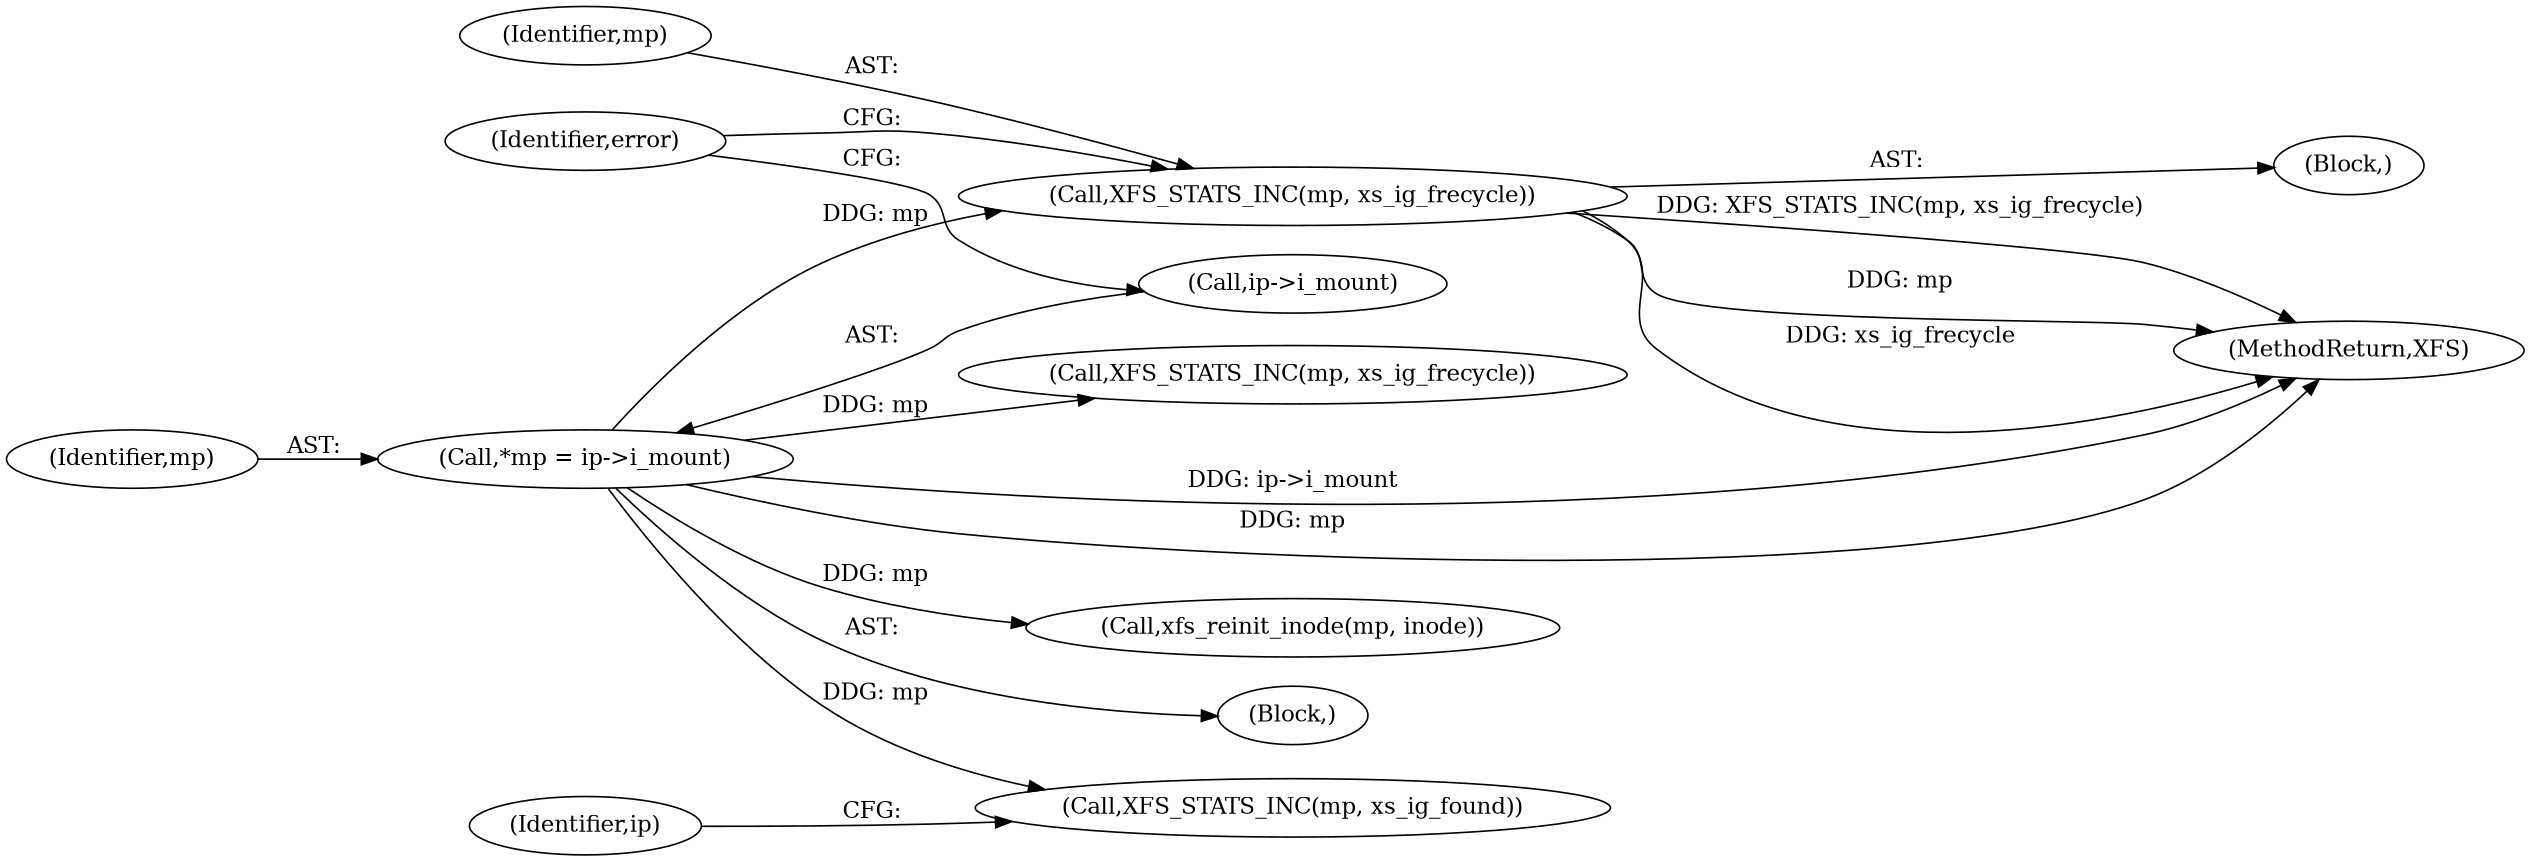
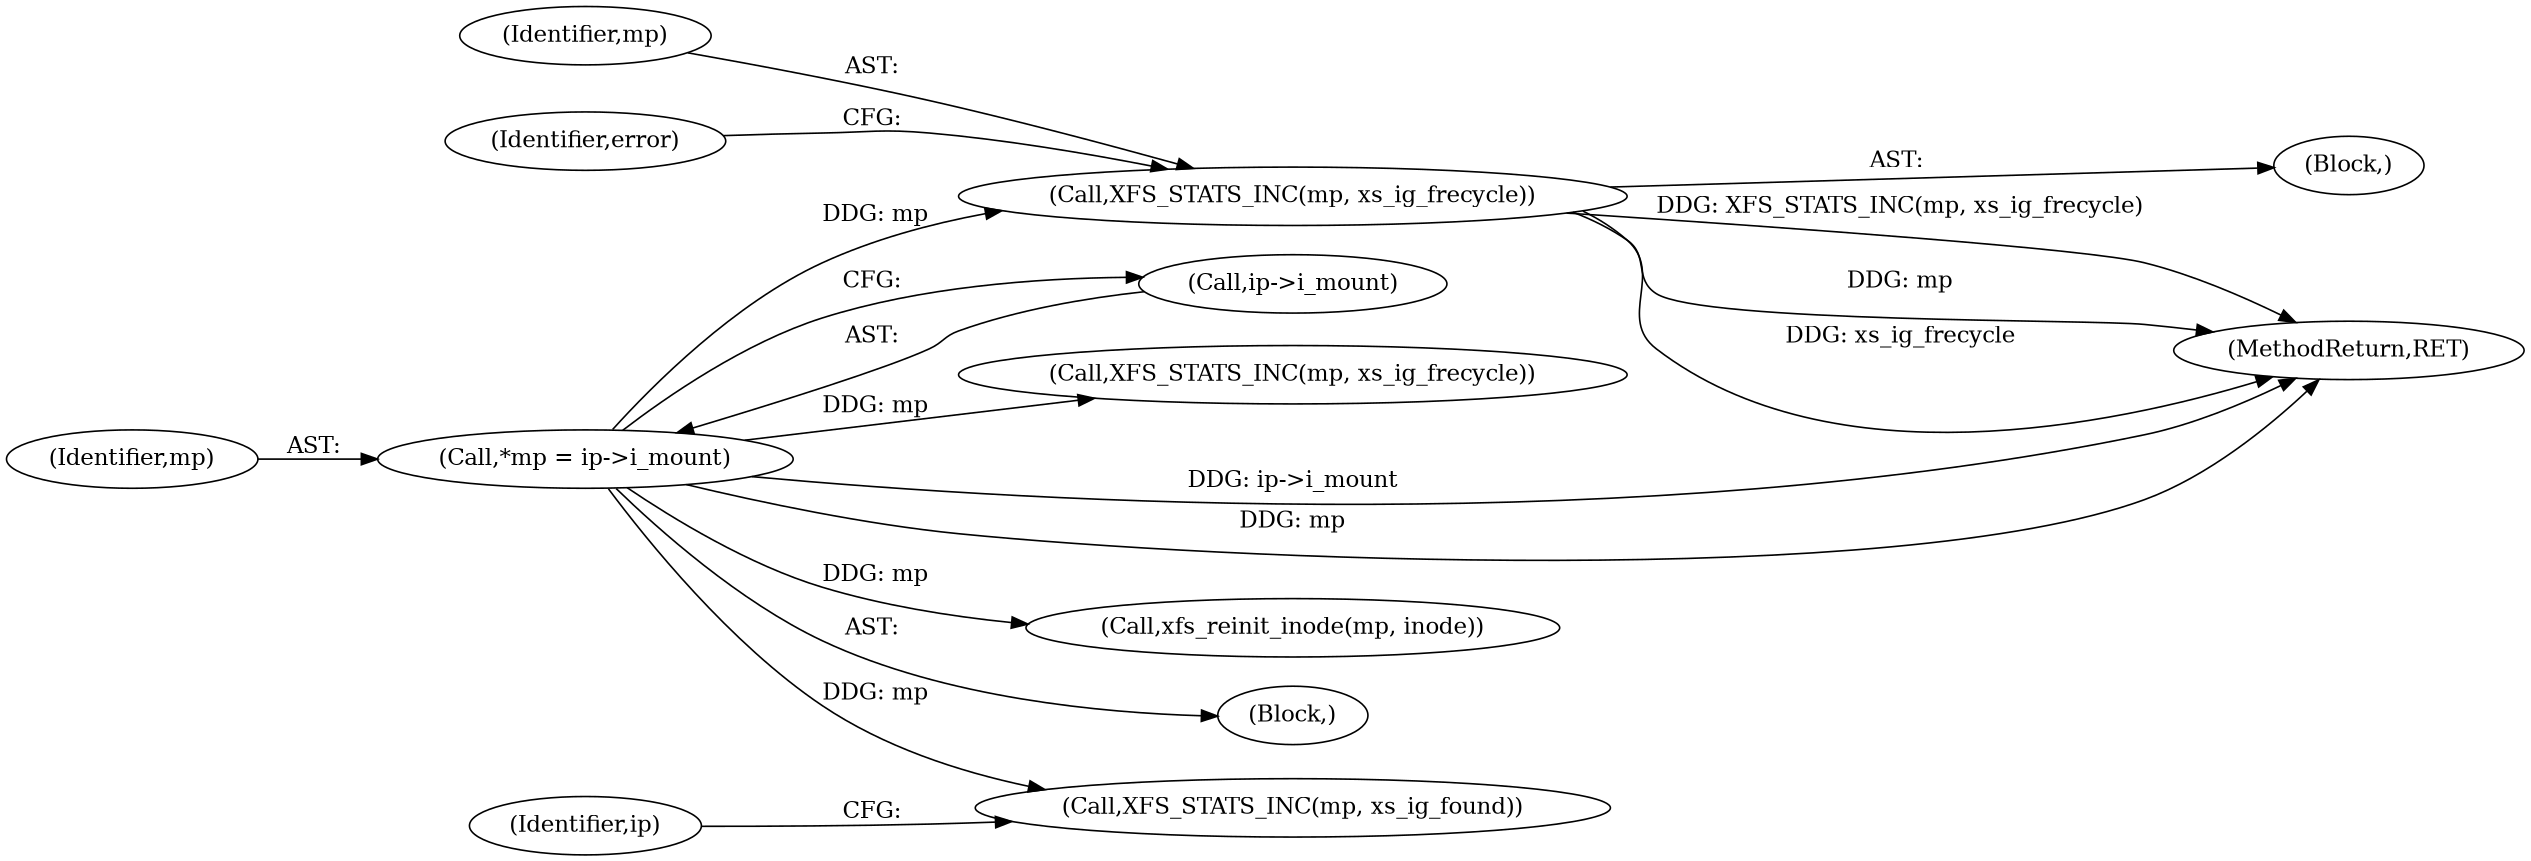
edge "(Identifier,error)" -> "(Call,ip->i_mount)": now "(Call,*mp = ip->i_mount)" -> "(Call,ip->i_mount)"
node "(MethodReturn,XFS)": label "(MethodReturn,XFS)" -> "(MethodReturn,RET)"
